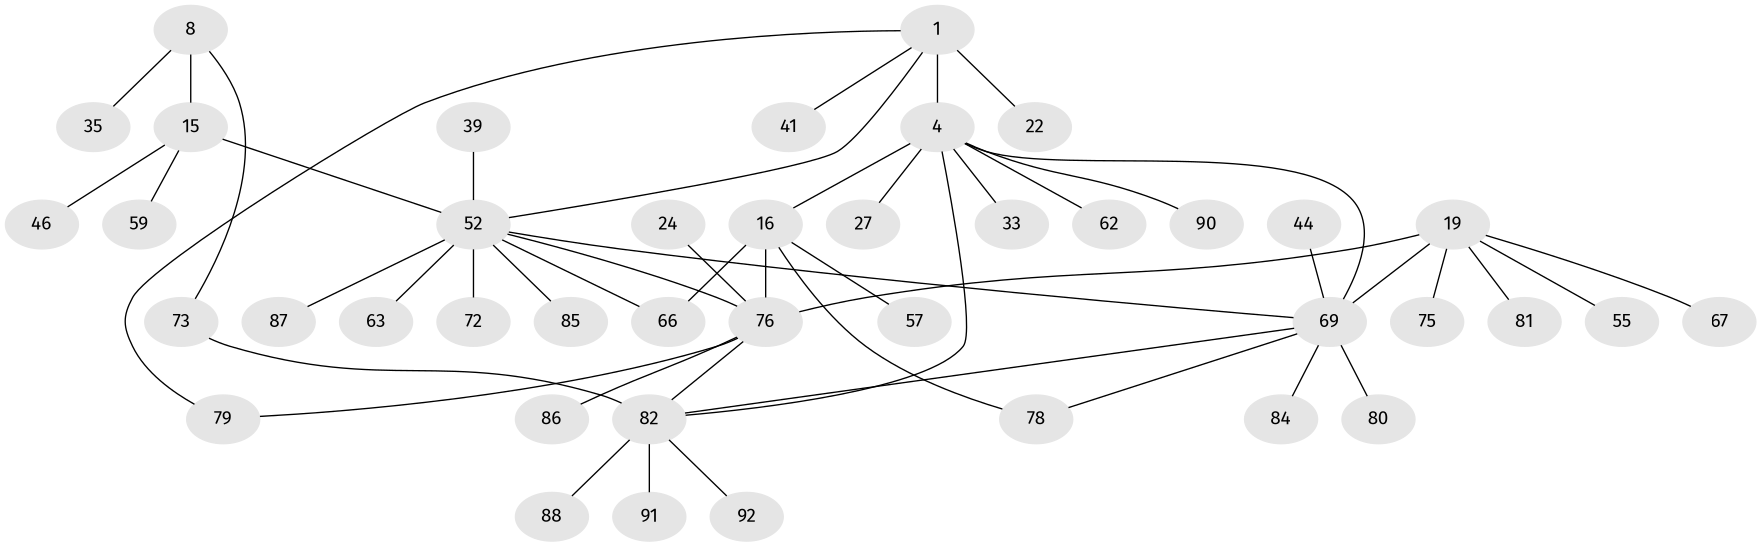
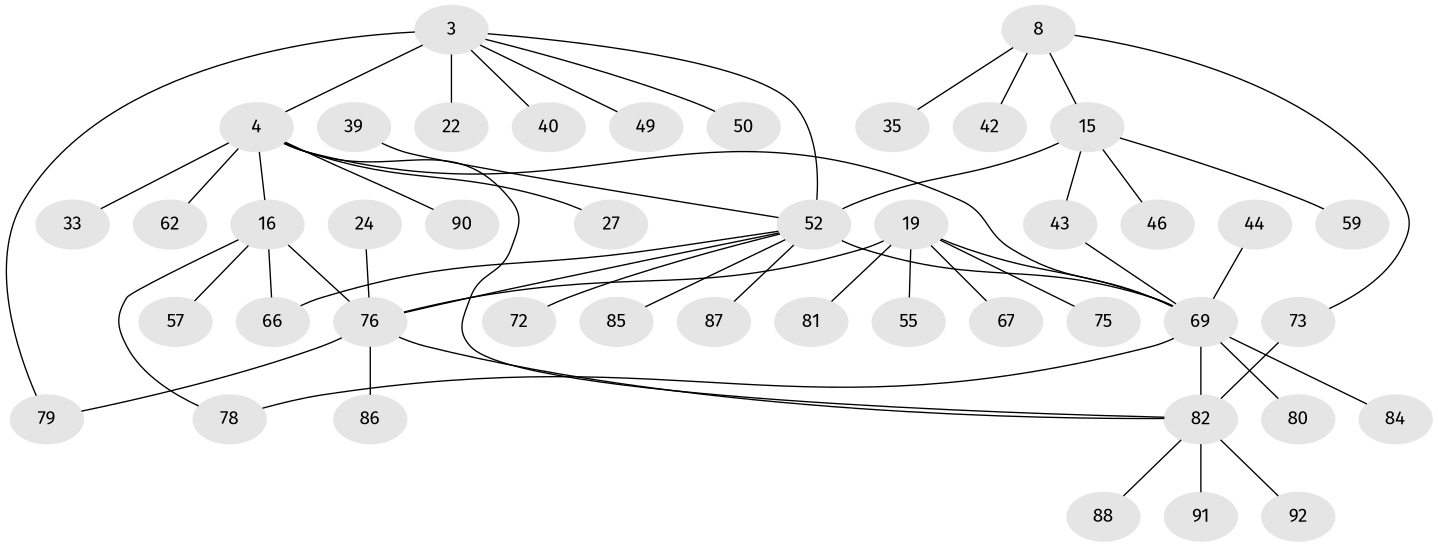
node "1": label "1" -> "3"
node "40": added
node "50": added
node "41": label "41" -> "49"
node "42": added
node "43": added
node "63": removed
